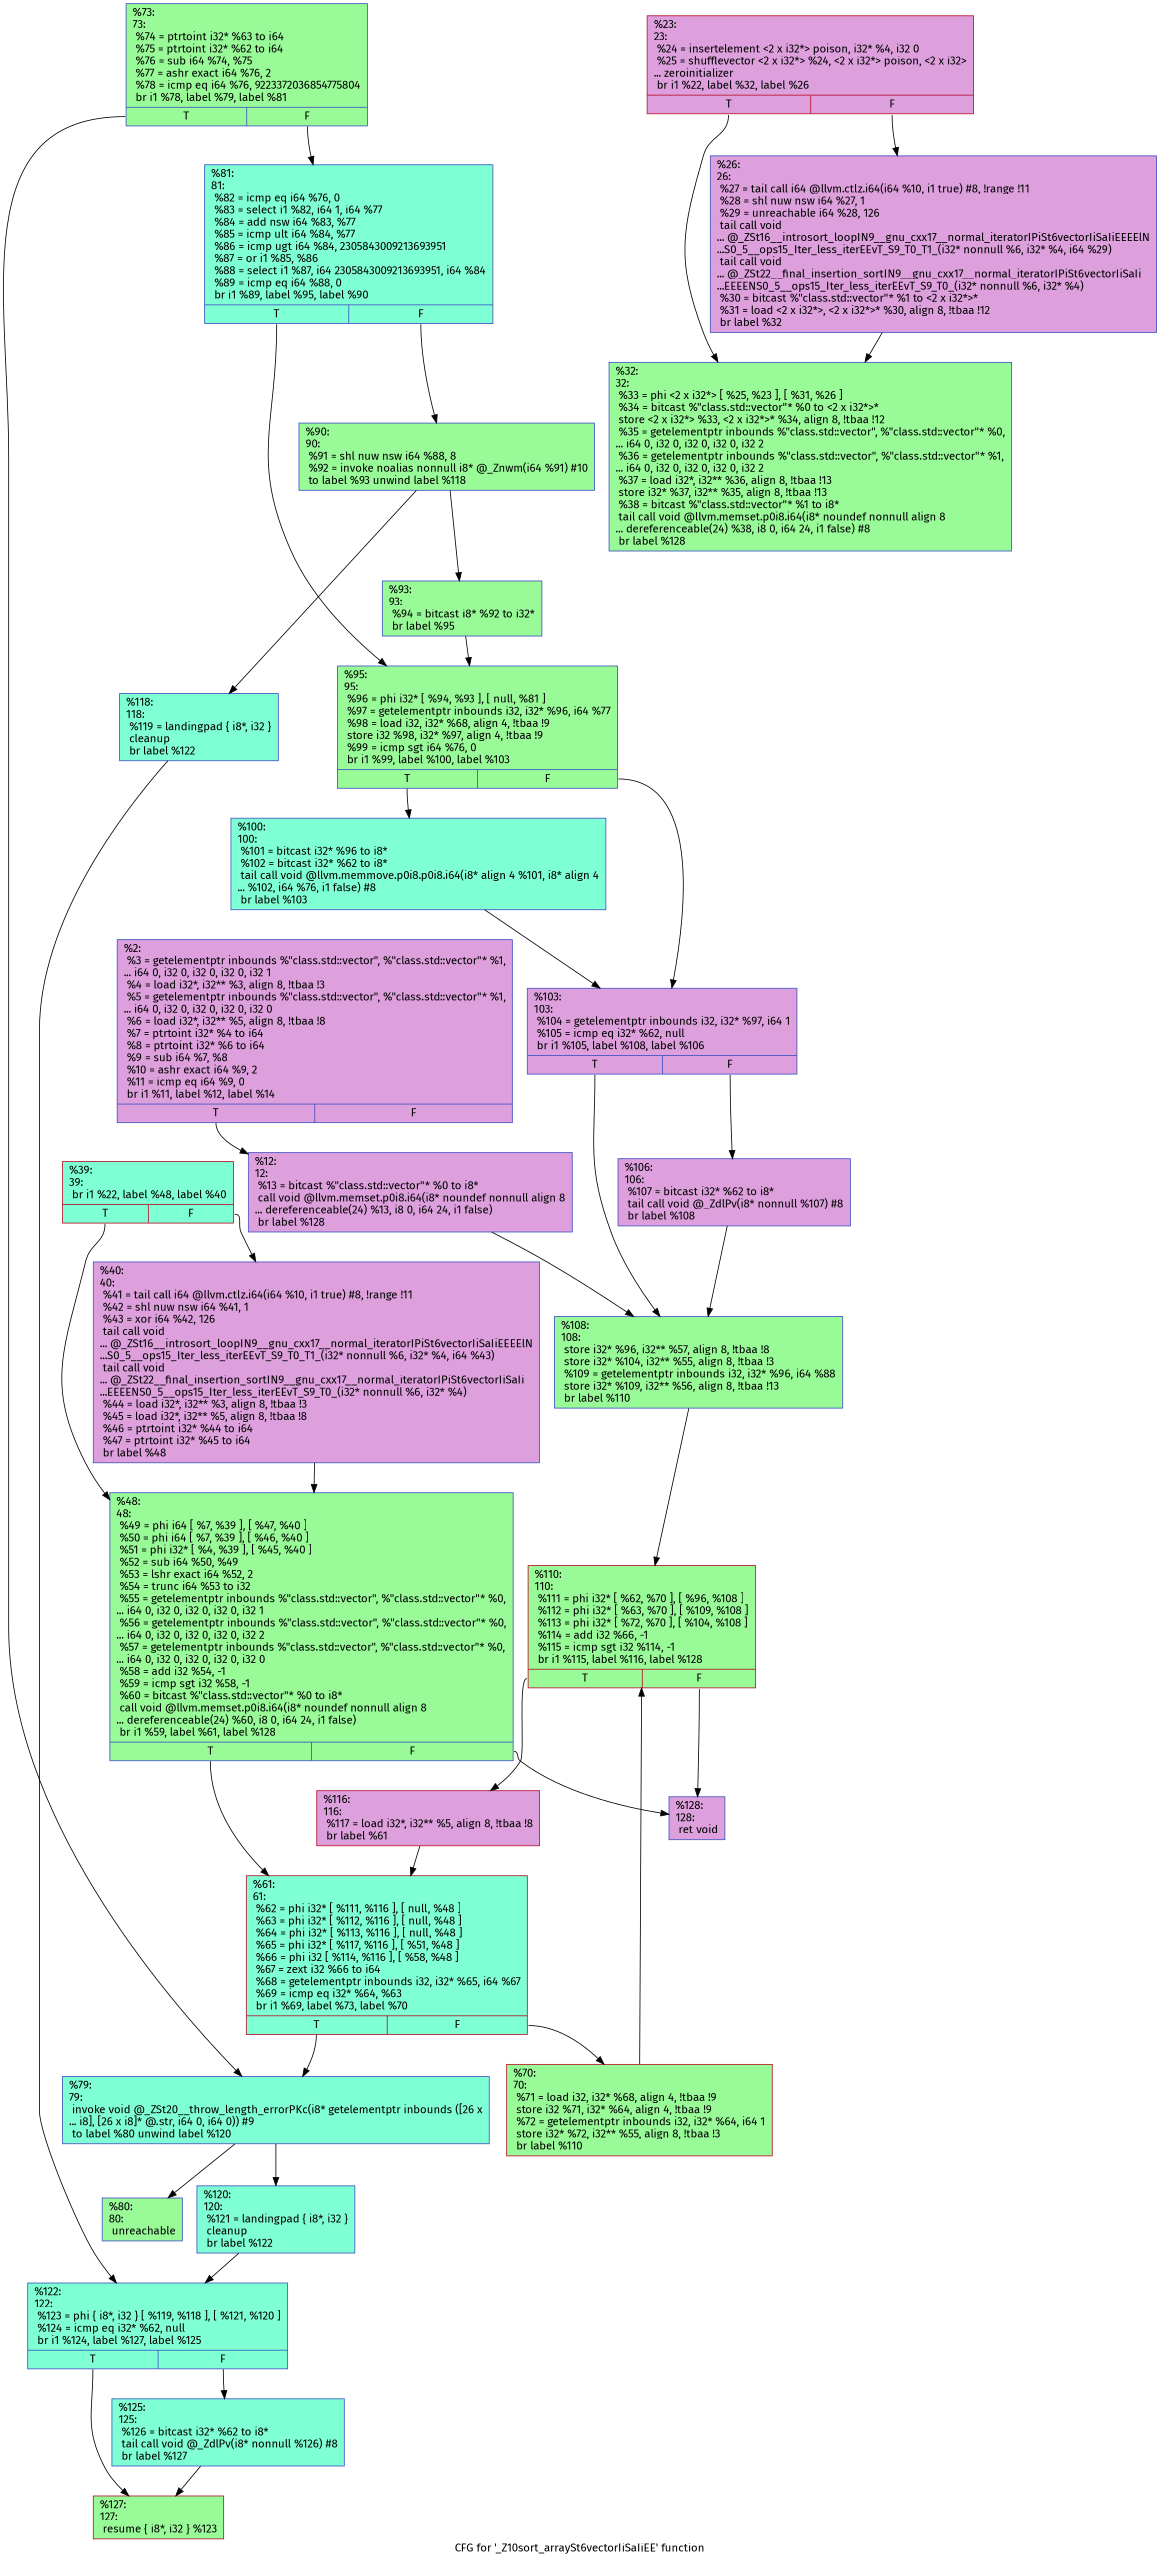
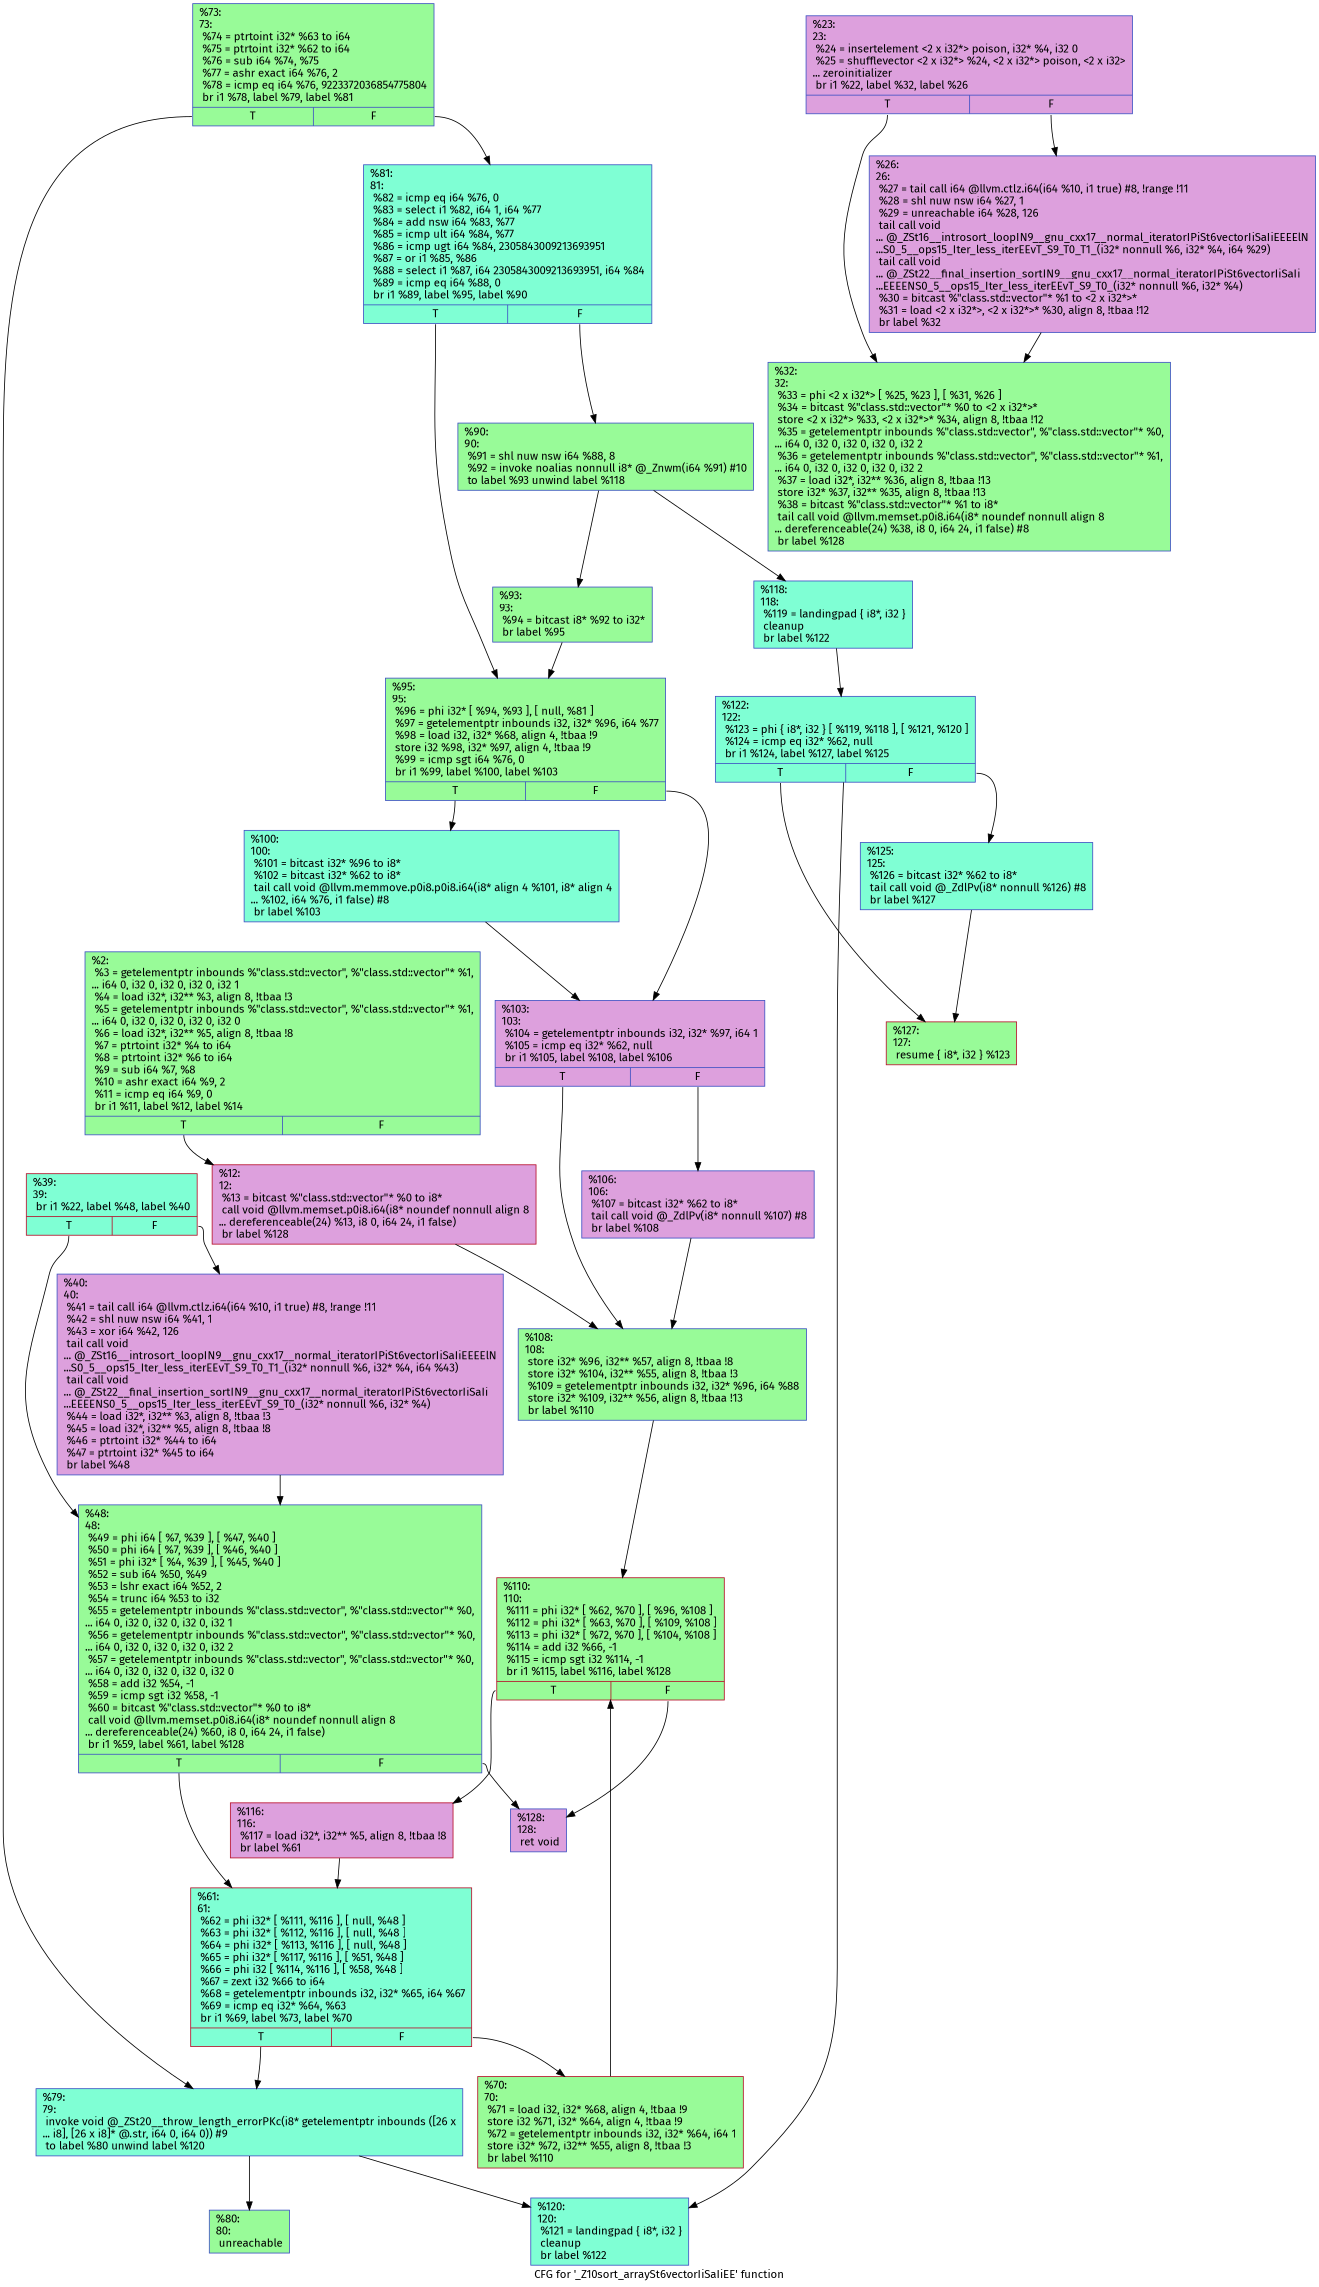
node "%23:": color #b70d28ff -> #3d50c3ff
node "%2:": fillcolor plum -> palegreen
node "%12:": color #3d50c3ff -> #b70d28ff
edge "%120:" -> "%122:": reversed
